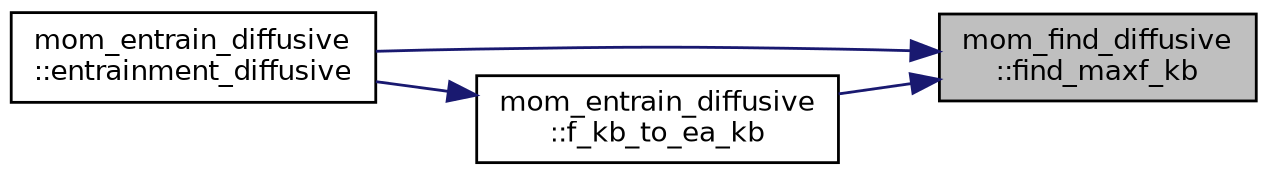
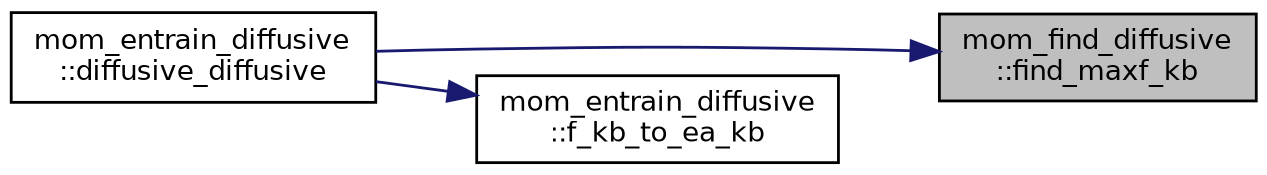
node "mom_entrain_diffusive ::entrainment_diffusive": label "mom_entrain_diffusive ::entrainment_diffusive" -> "mom_entrain_diffusive ::diffusive_diffusive"
edge "mom_entrain_diffusive ::f_kb_to_ea_kb" -> "mom_find_diffusive ::find_maxf_kb": removed
